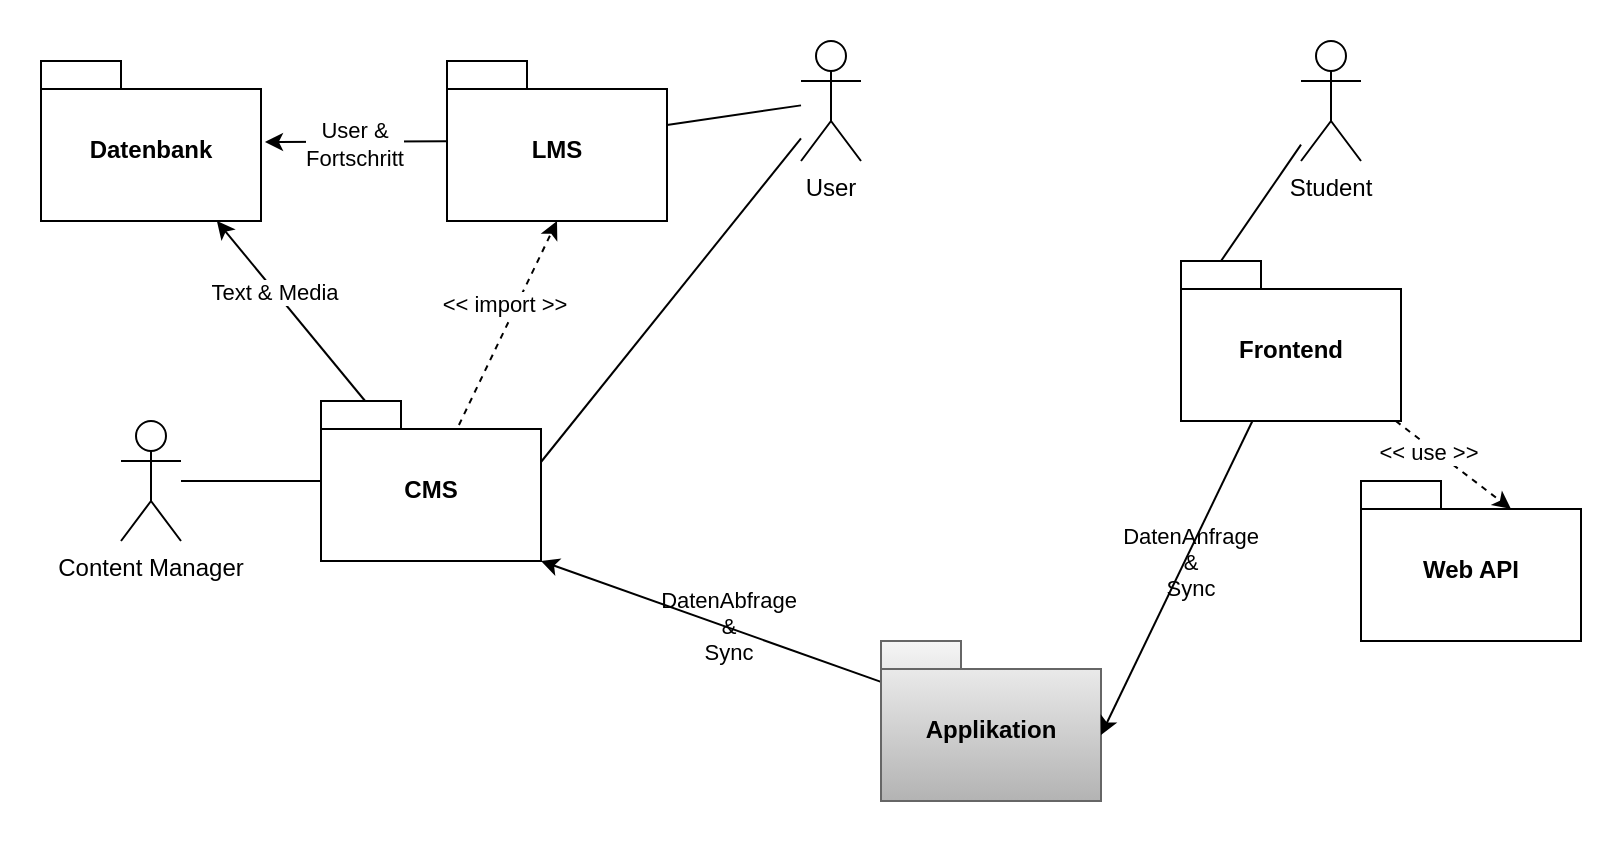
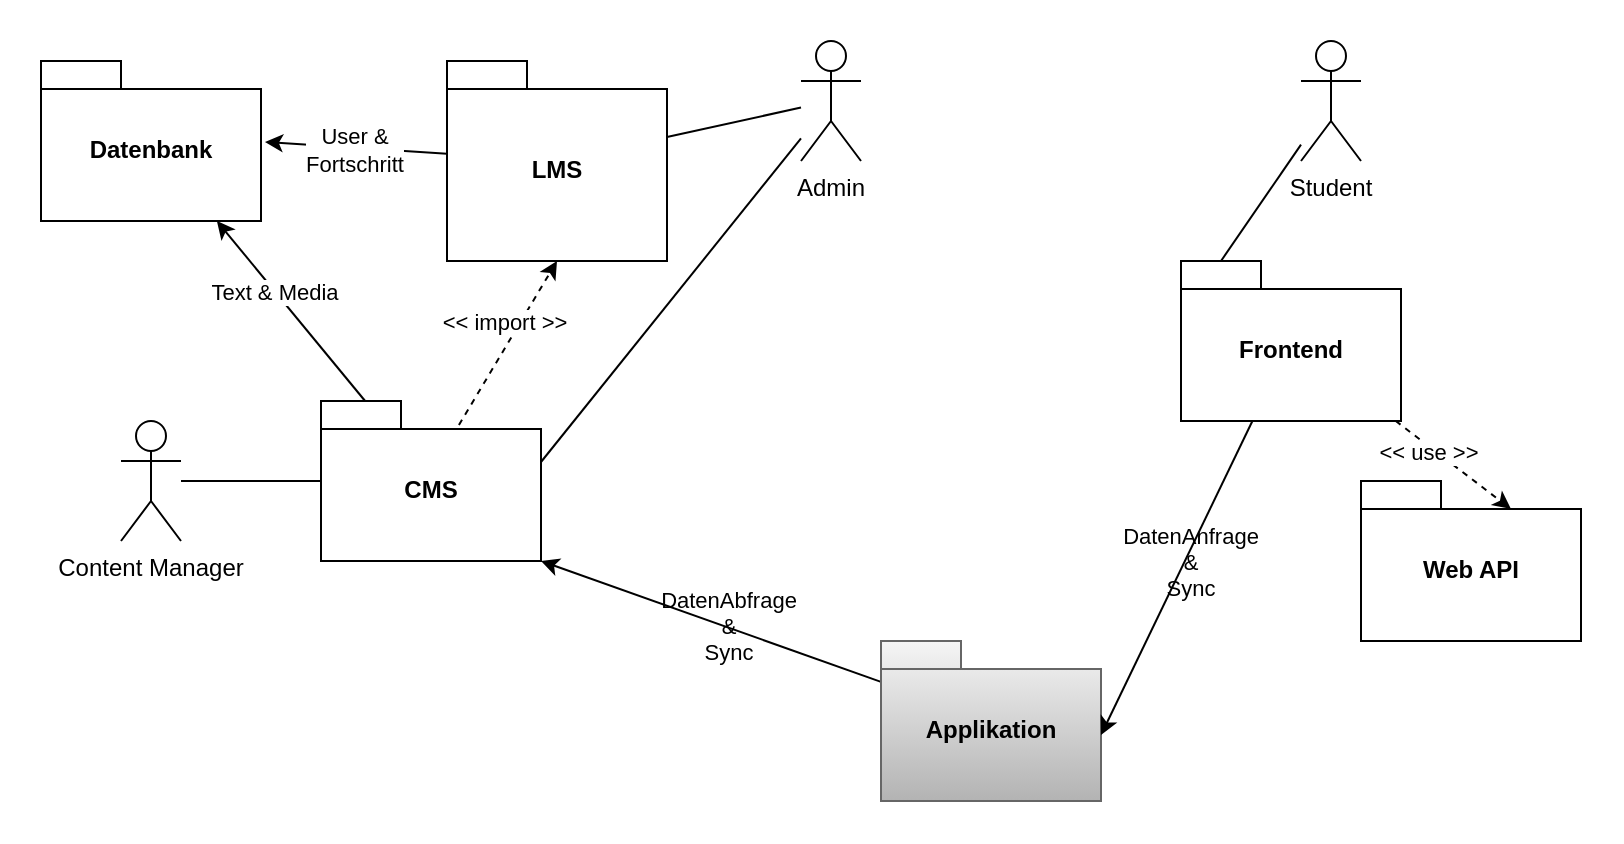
node "LMS": size 220x160 -> 220x200
node "User": label "User" -> "Admin"
